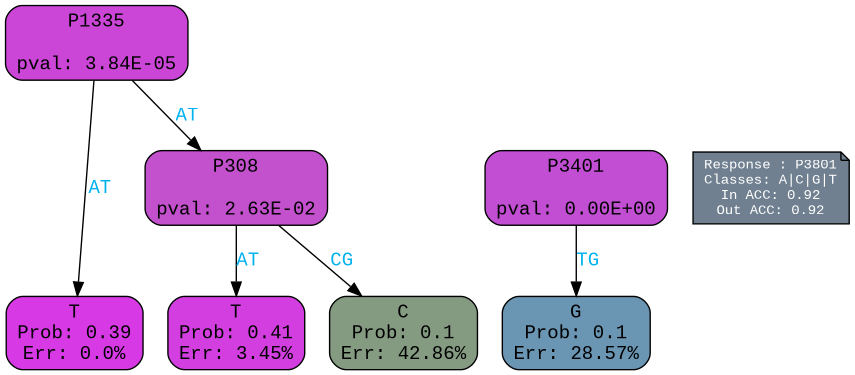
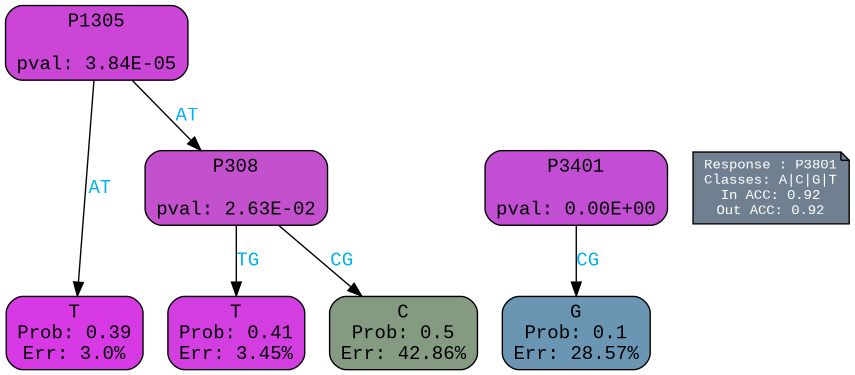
node "P1335 pval: 3.84E-05": label "P1335 pval: 3.84E-05" -> "P1305 pval: 3.84E-05"
edge "P308 pval: 2.63E-02" -> "T Prob: 0.41 Err: 3.45%": label "AT" -> "TG"
edge "P3401 pval: 0.00E+00" -> "G Prob: 0.1 Err: 28.57%": label "TG" -> "CG"
node "T Prob: 0.39 Err: 0.0%": label "T Prob: 0.39 Err: 0.0%" -> "T Prob: 0.39 Err: 3.0%"
node "C Prob: 0.1 Err: 42.86%": label "C Prob: 0.1 Err: 42.86%" -> "C Prob: 0.5 Err: 42.86%"
